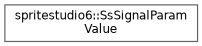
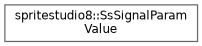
node "spritestudio6::SsSignalParam Value": label "spritestudio6::SsSignalParam Value" -> "spritestudio8::SsSignalParam Value"
